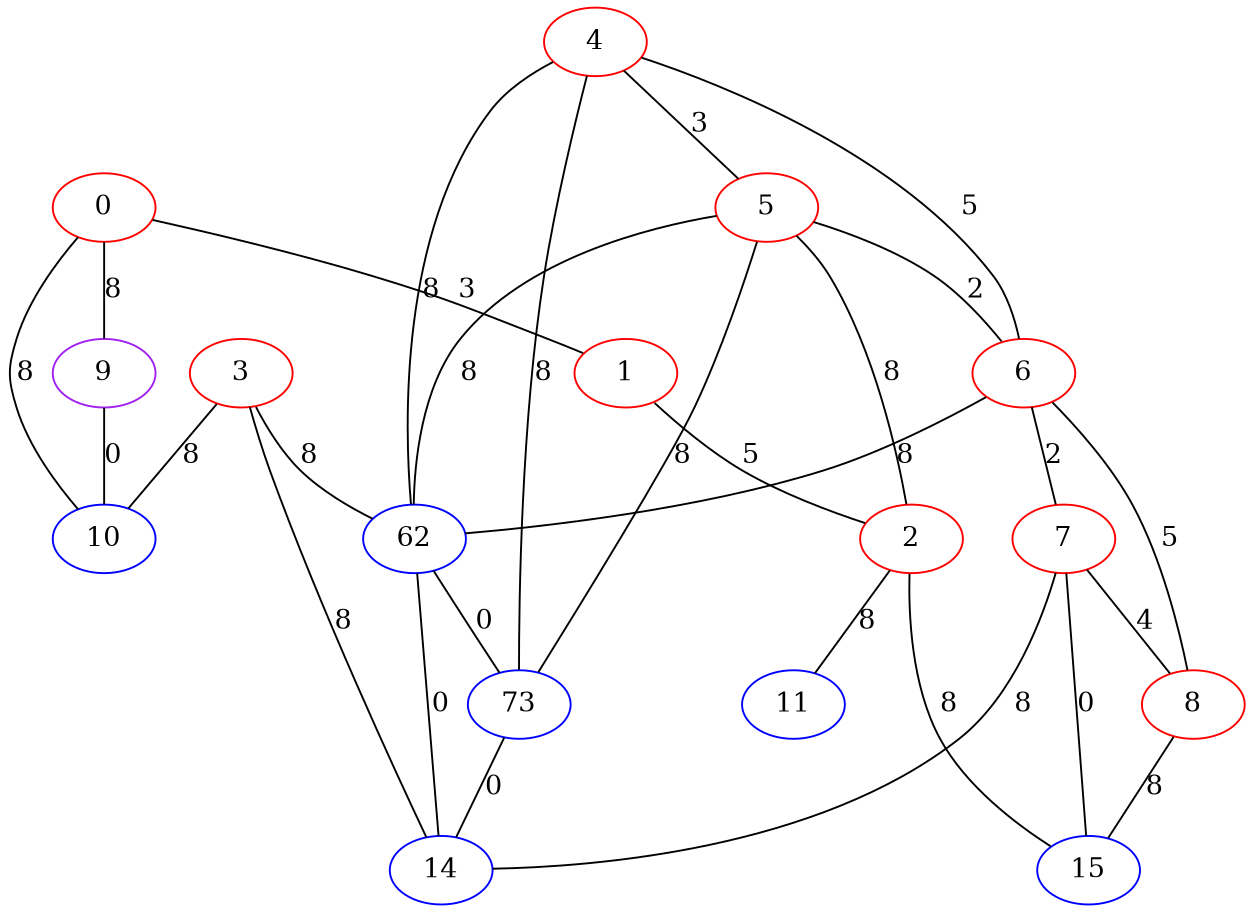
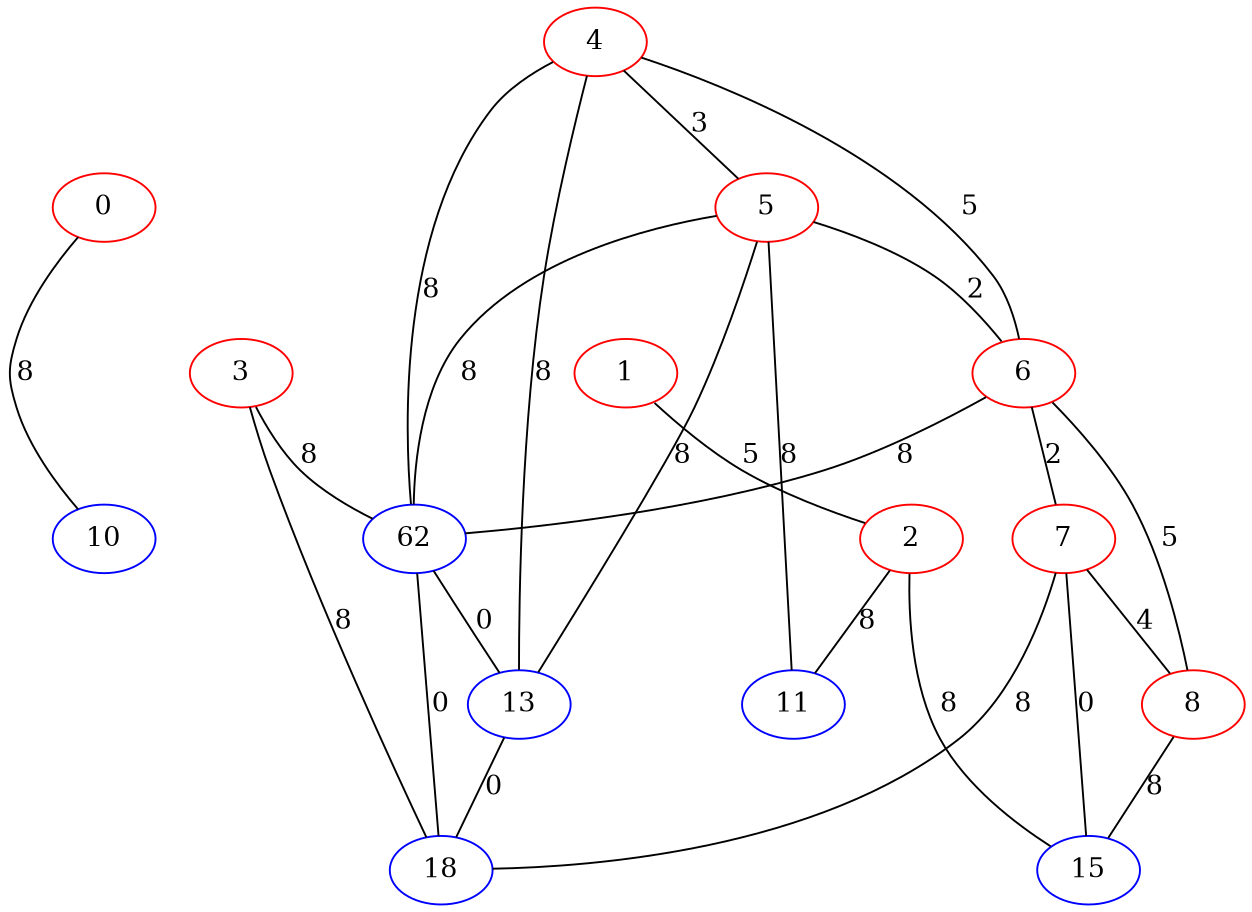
edge "0" -- "1": removed, label "3"
edge "5" -- "2": now "5" -- "11"
node "9": removed
edge "3" -- "10": removed, label "8"
node "73": label "73" -> "13"
node "14": label "14" -> "18"
